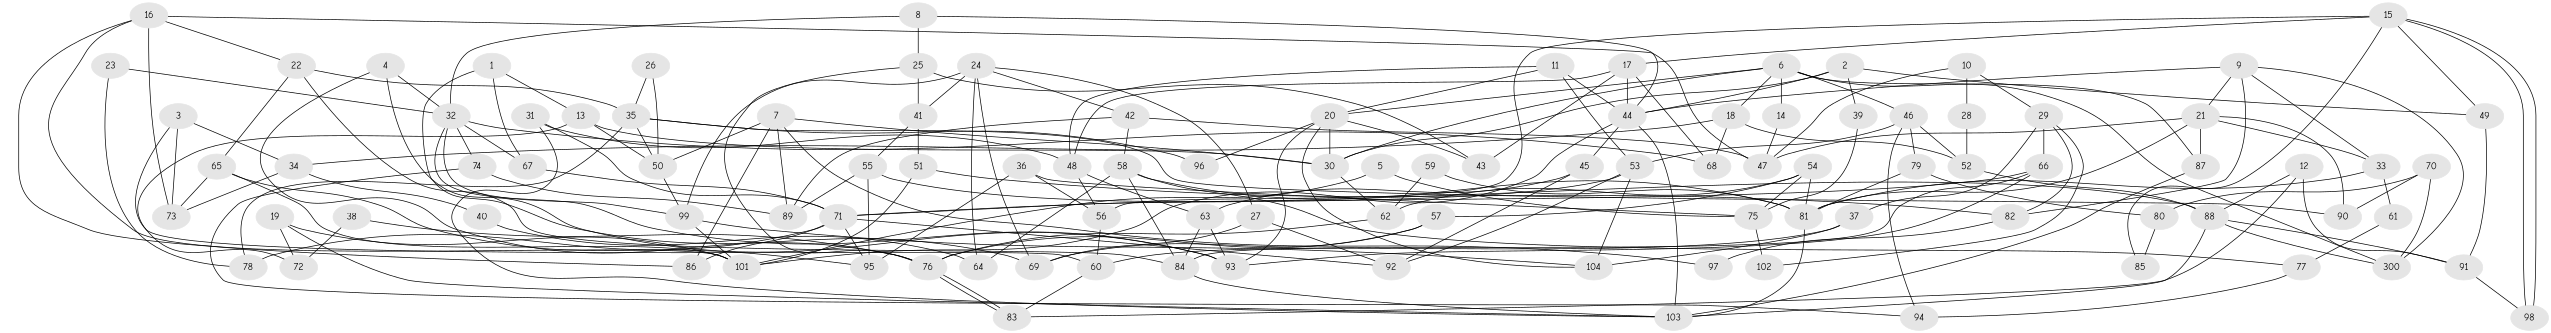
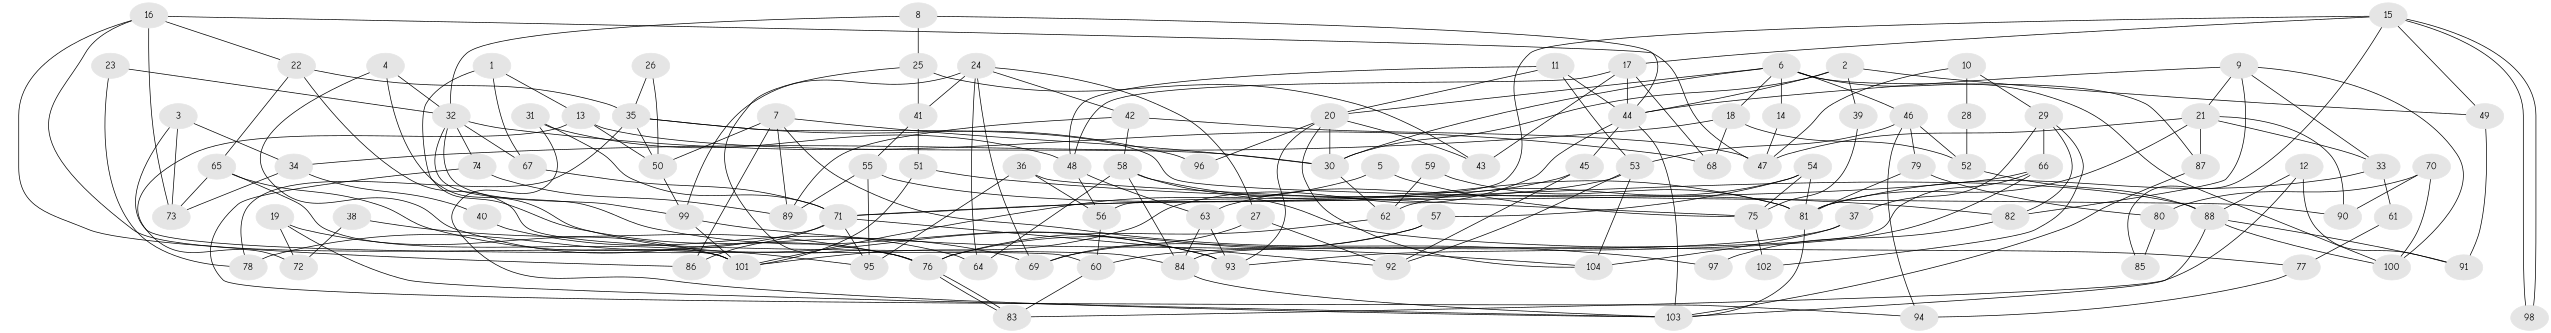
node "300": label "300" -> "100"
edge "91" -- "98": removed
